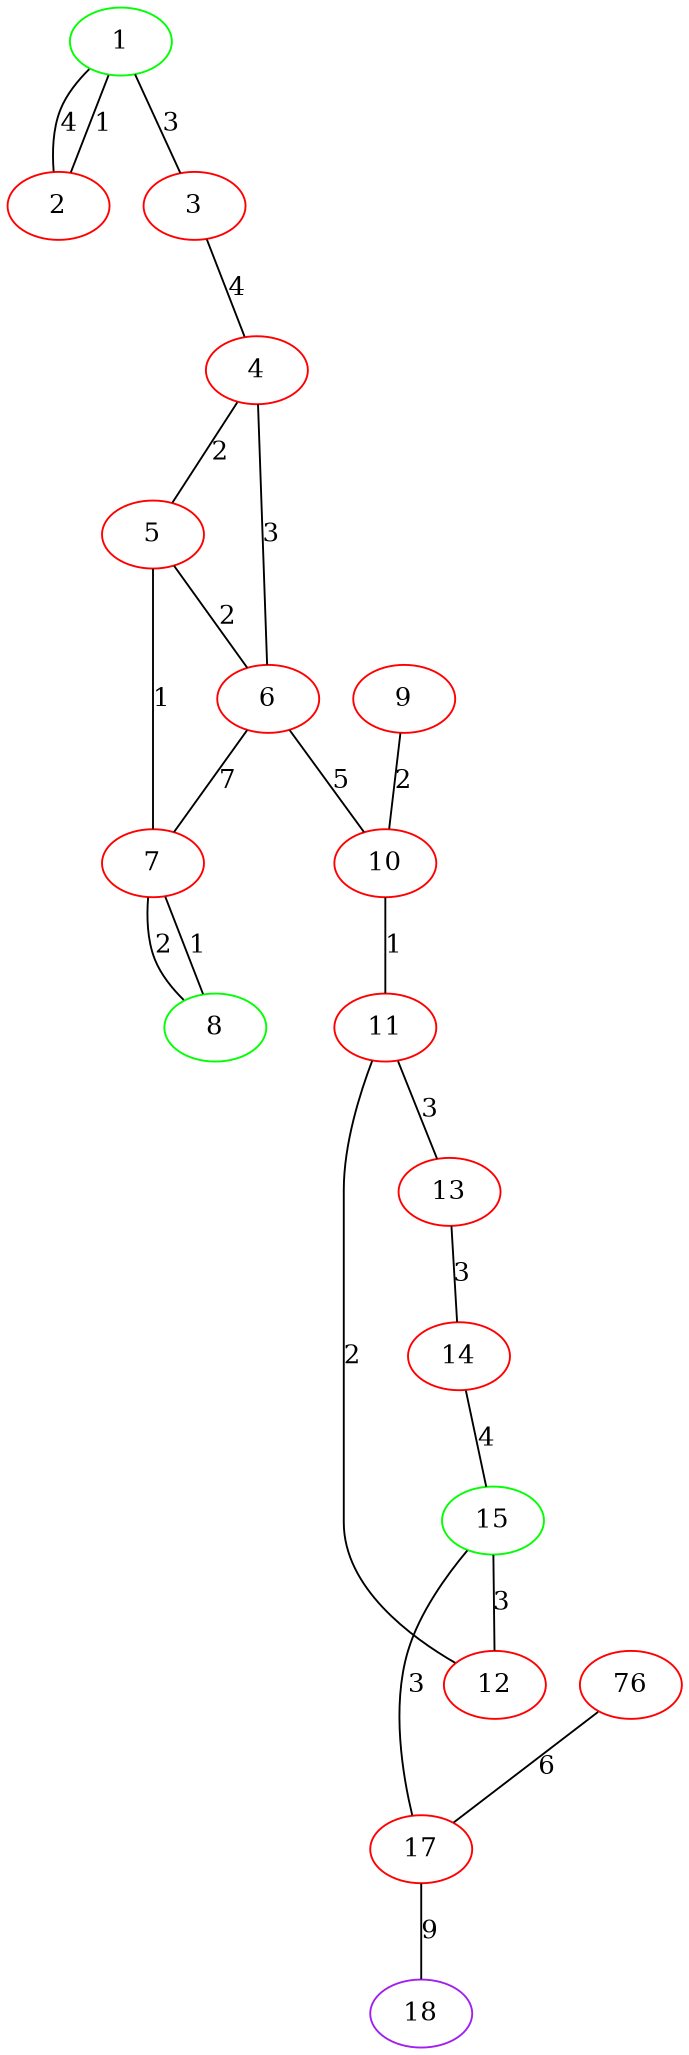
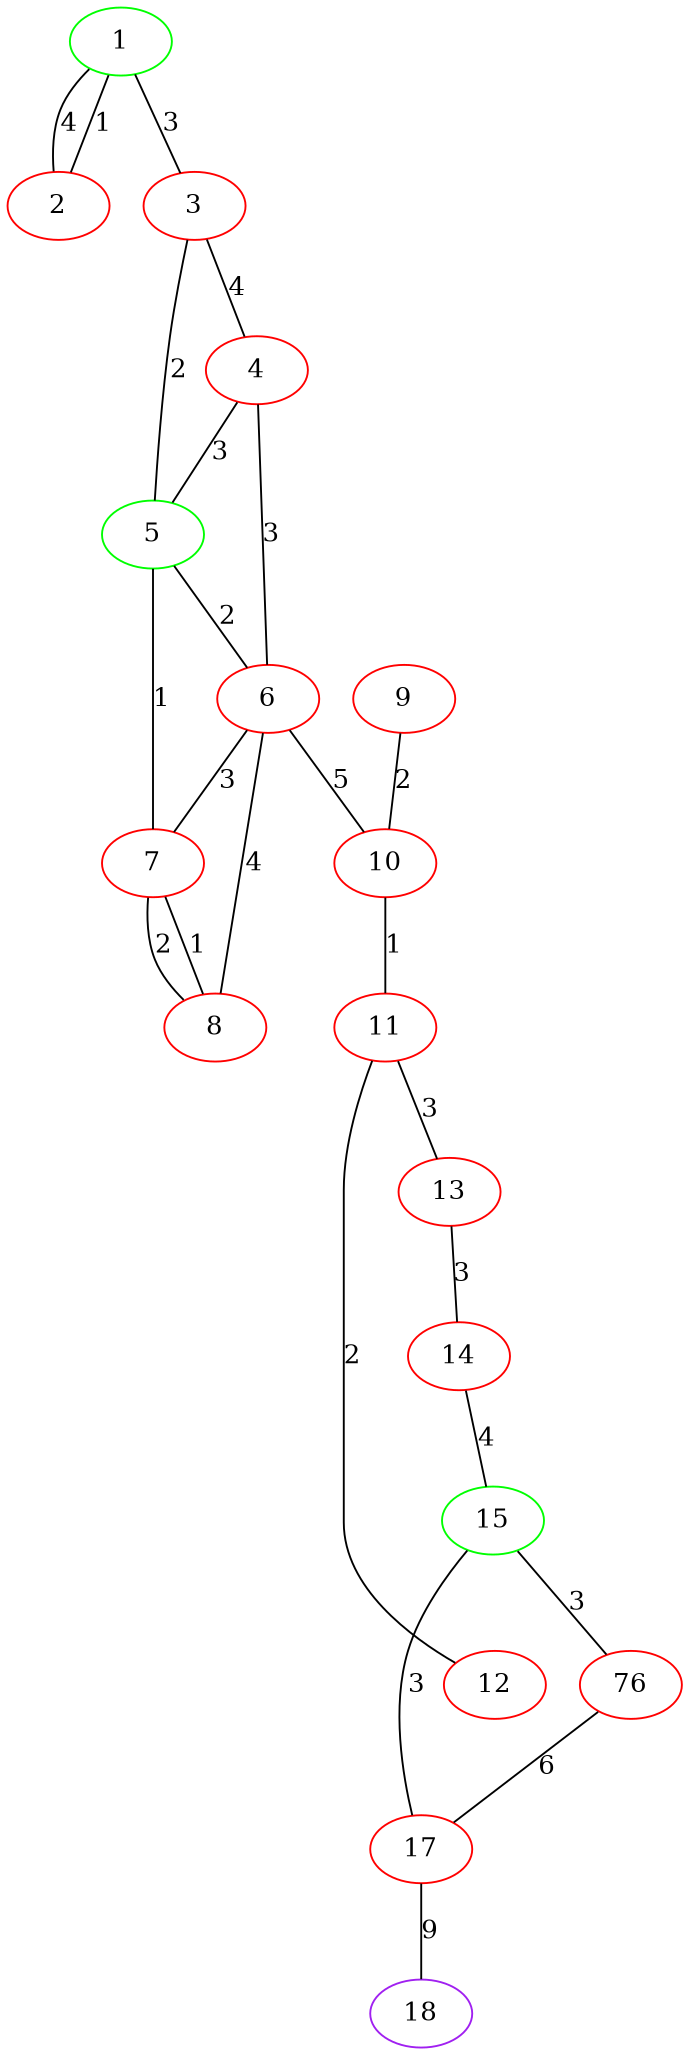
edge "3" -- "5": added, label "2"
edge "4" -- "5": label "2" -> "3"
node "5": color red -> green
edge "6" -- "7": label "7" -> "3"
edge "6" -- "8": added, label "4"
node "8": color green -> red
edge "15" -- "12": now "15" -- "76"
